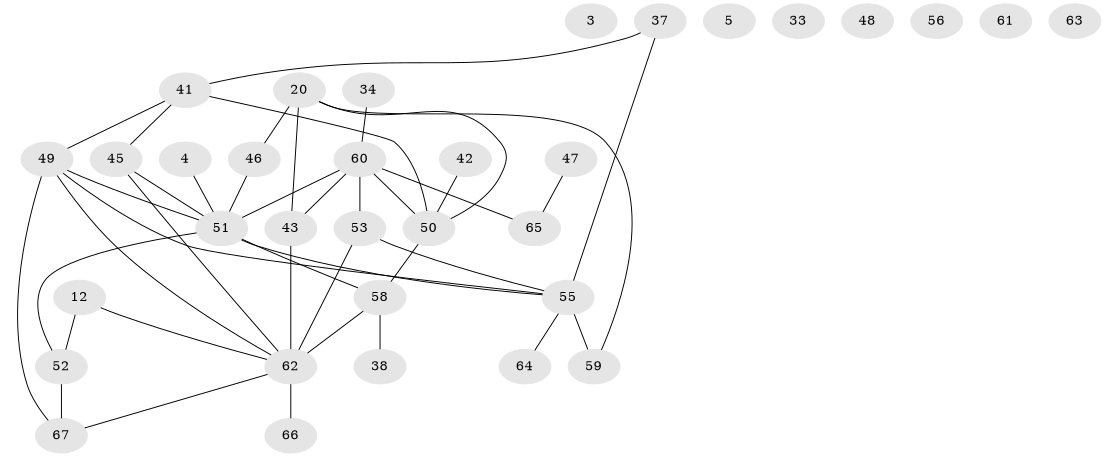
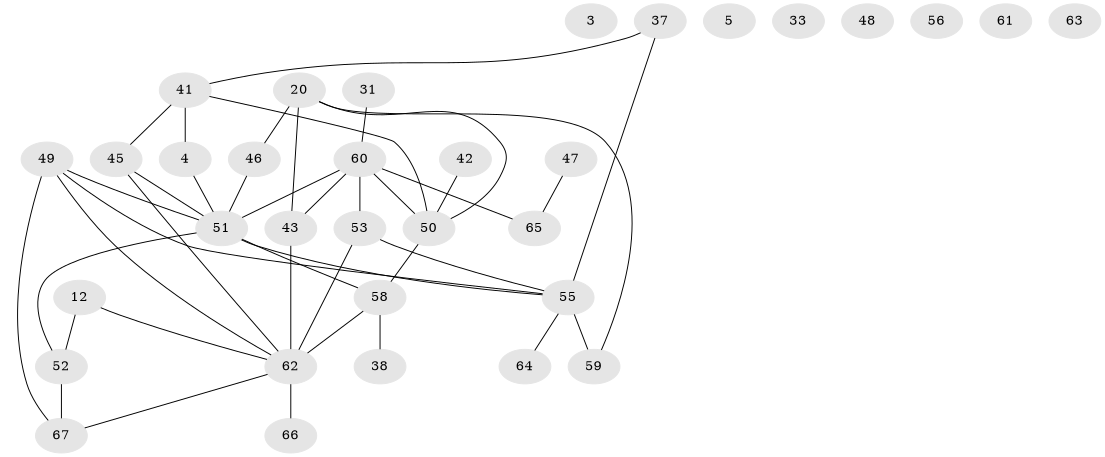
node "34": label "34" -> "31"
edge "41" -- "49": now "41" -- "4"
